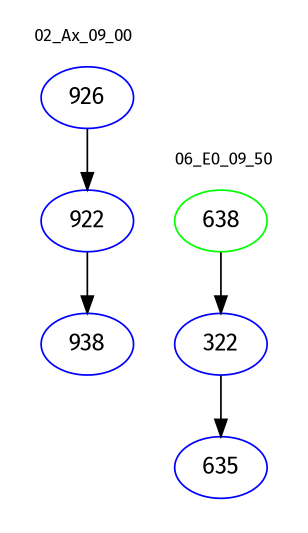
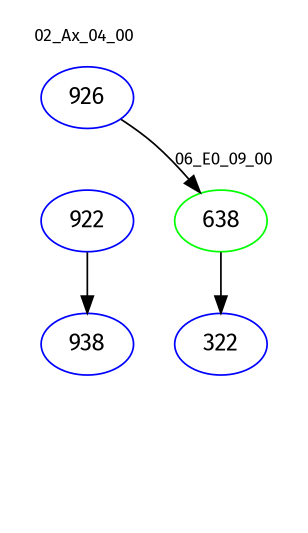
cluster "02_Ax_09_00": label "02_Ax_09_00" -> "02_Ax_04_00"
edge "926" -> "922": now "926" -> "638"
cluster "06_E0_09_50": label "06_E0_09_50" -> "06_E0_09_00"
node "635": removed
